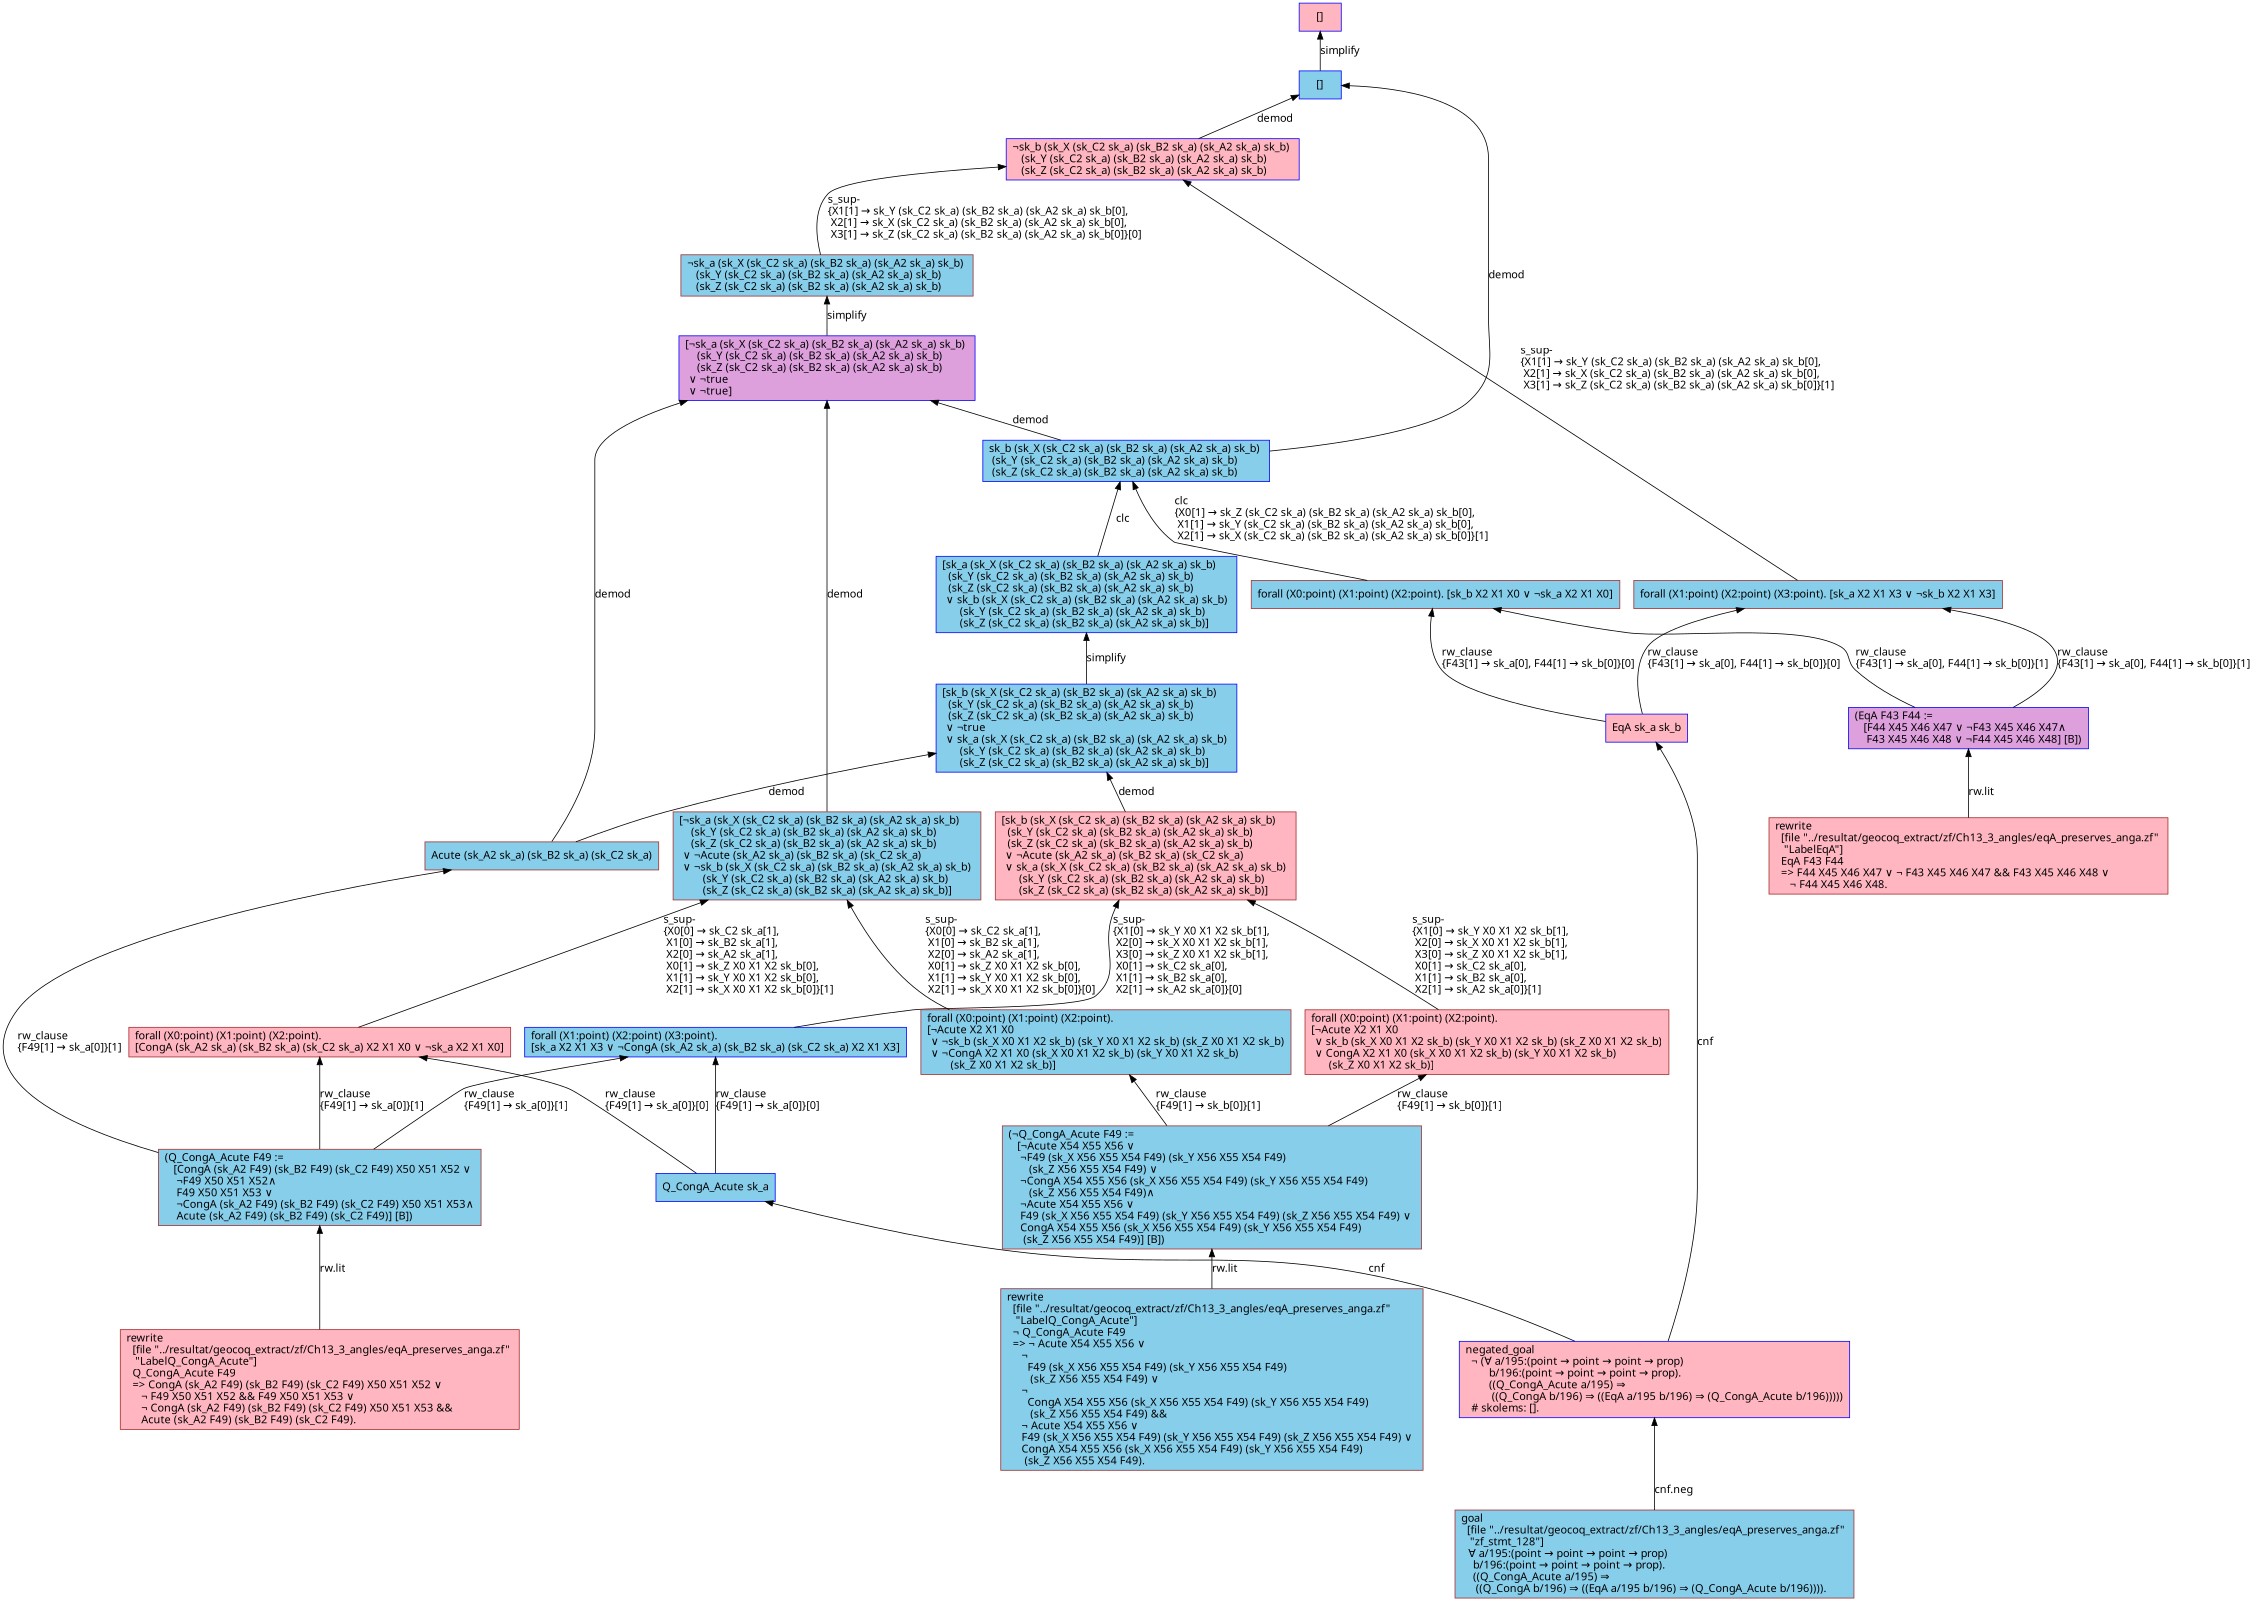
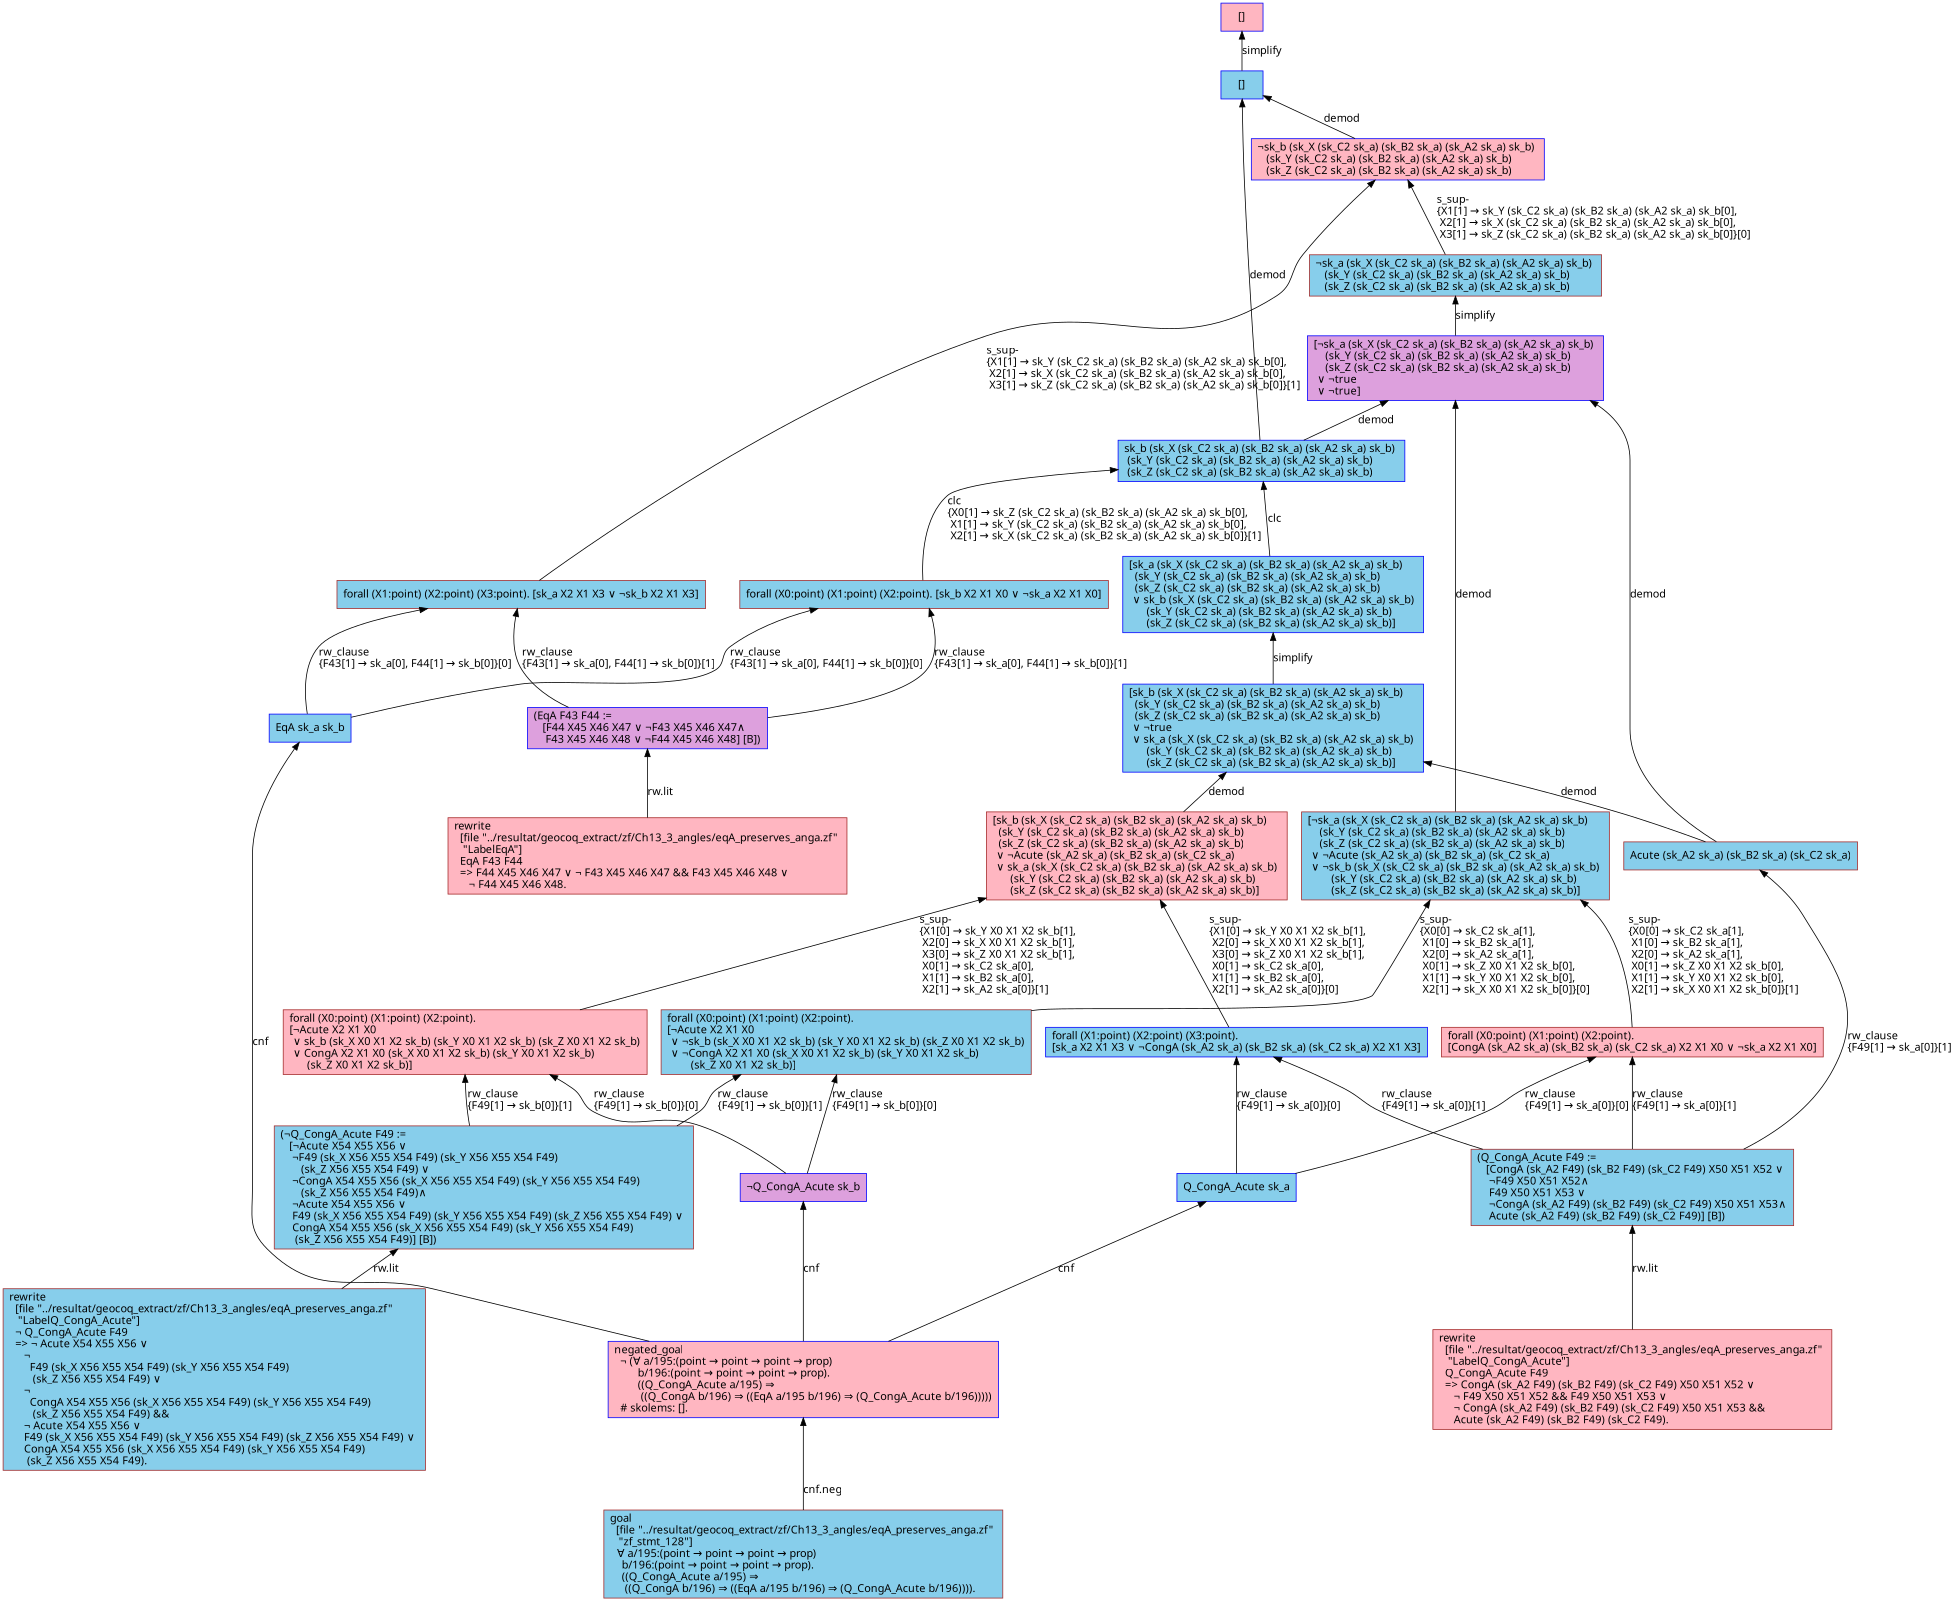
node "EqA sk_a sk_b": fillcolor lightpink -> skyblue
node "¬Q_CongA_Acute sk_b": added
